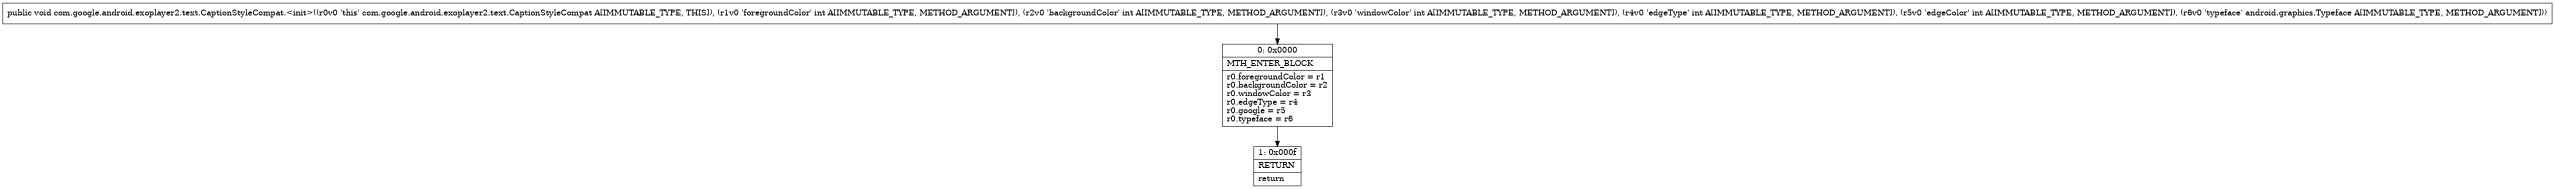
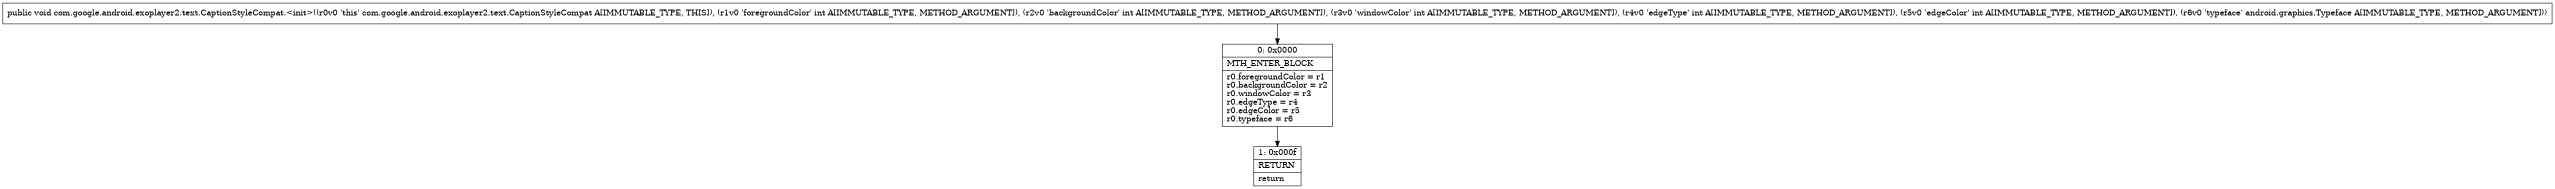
node "0: 0x0000": text "r0.google = r5" -> "r0.edgeColor = r5"
